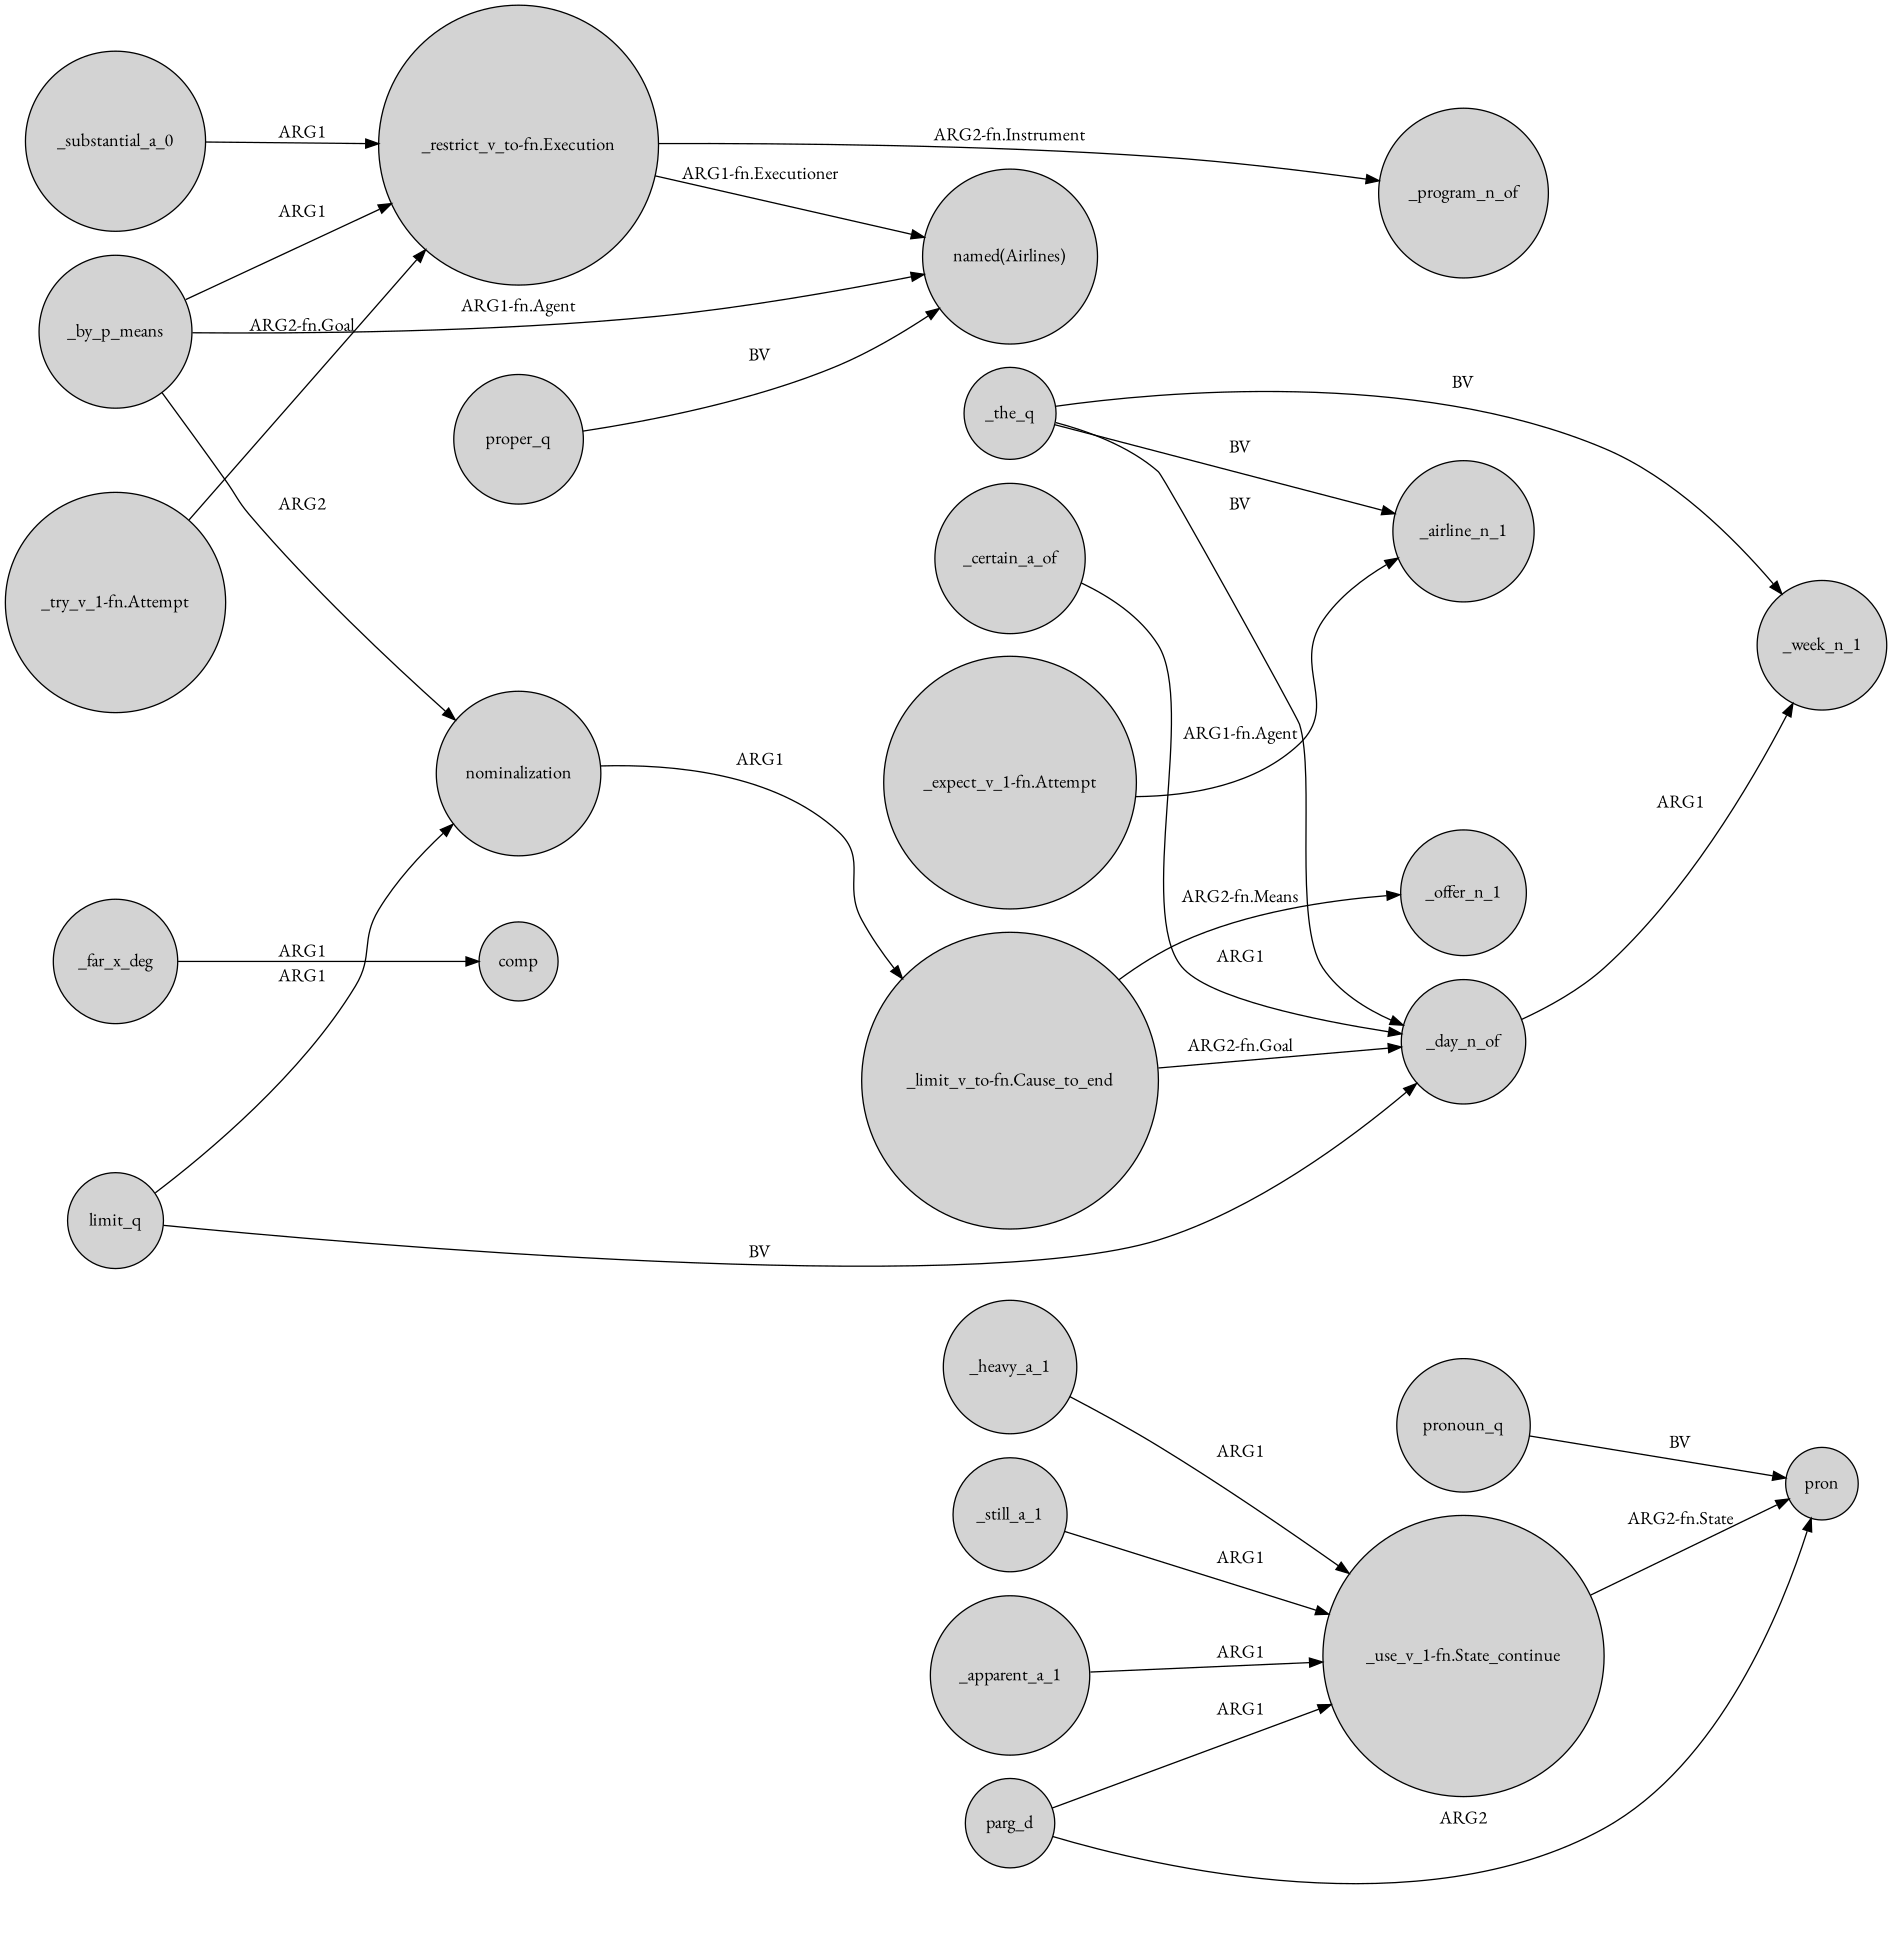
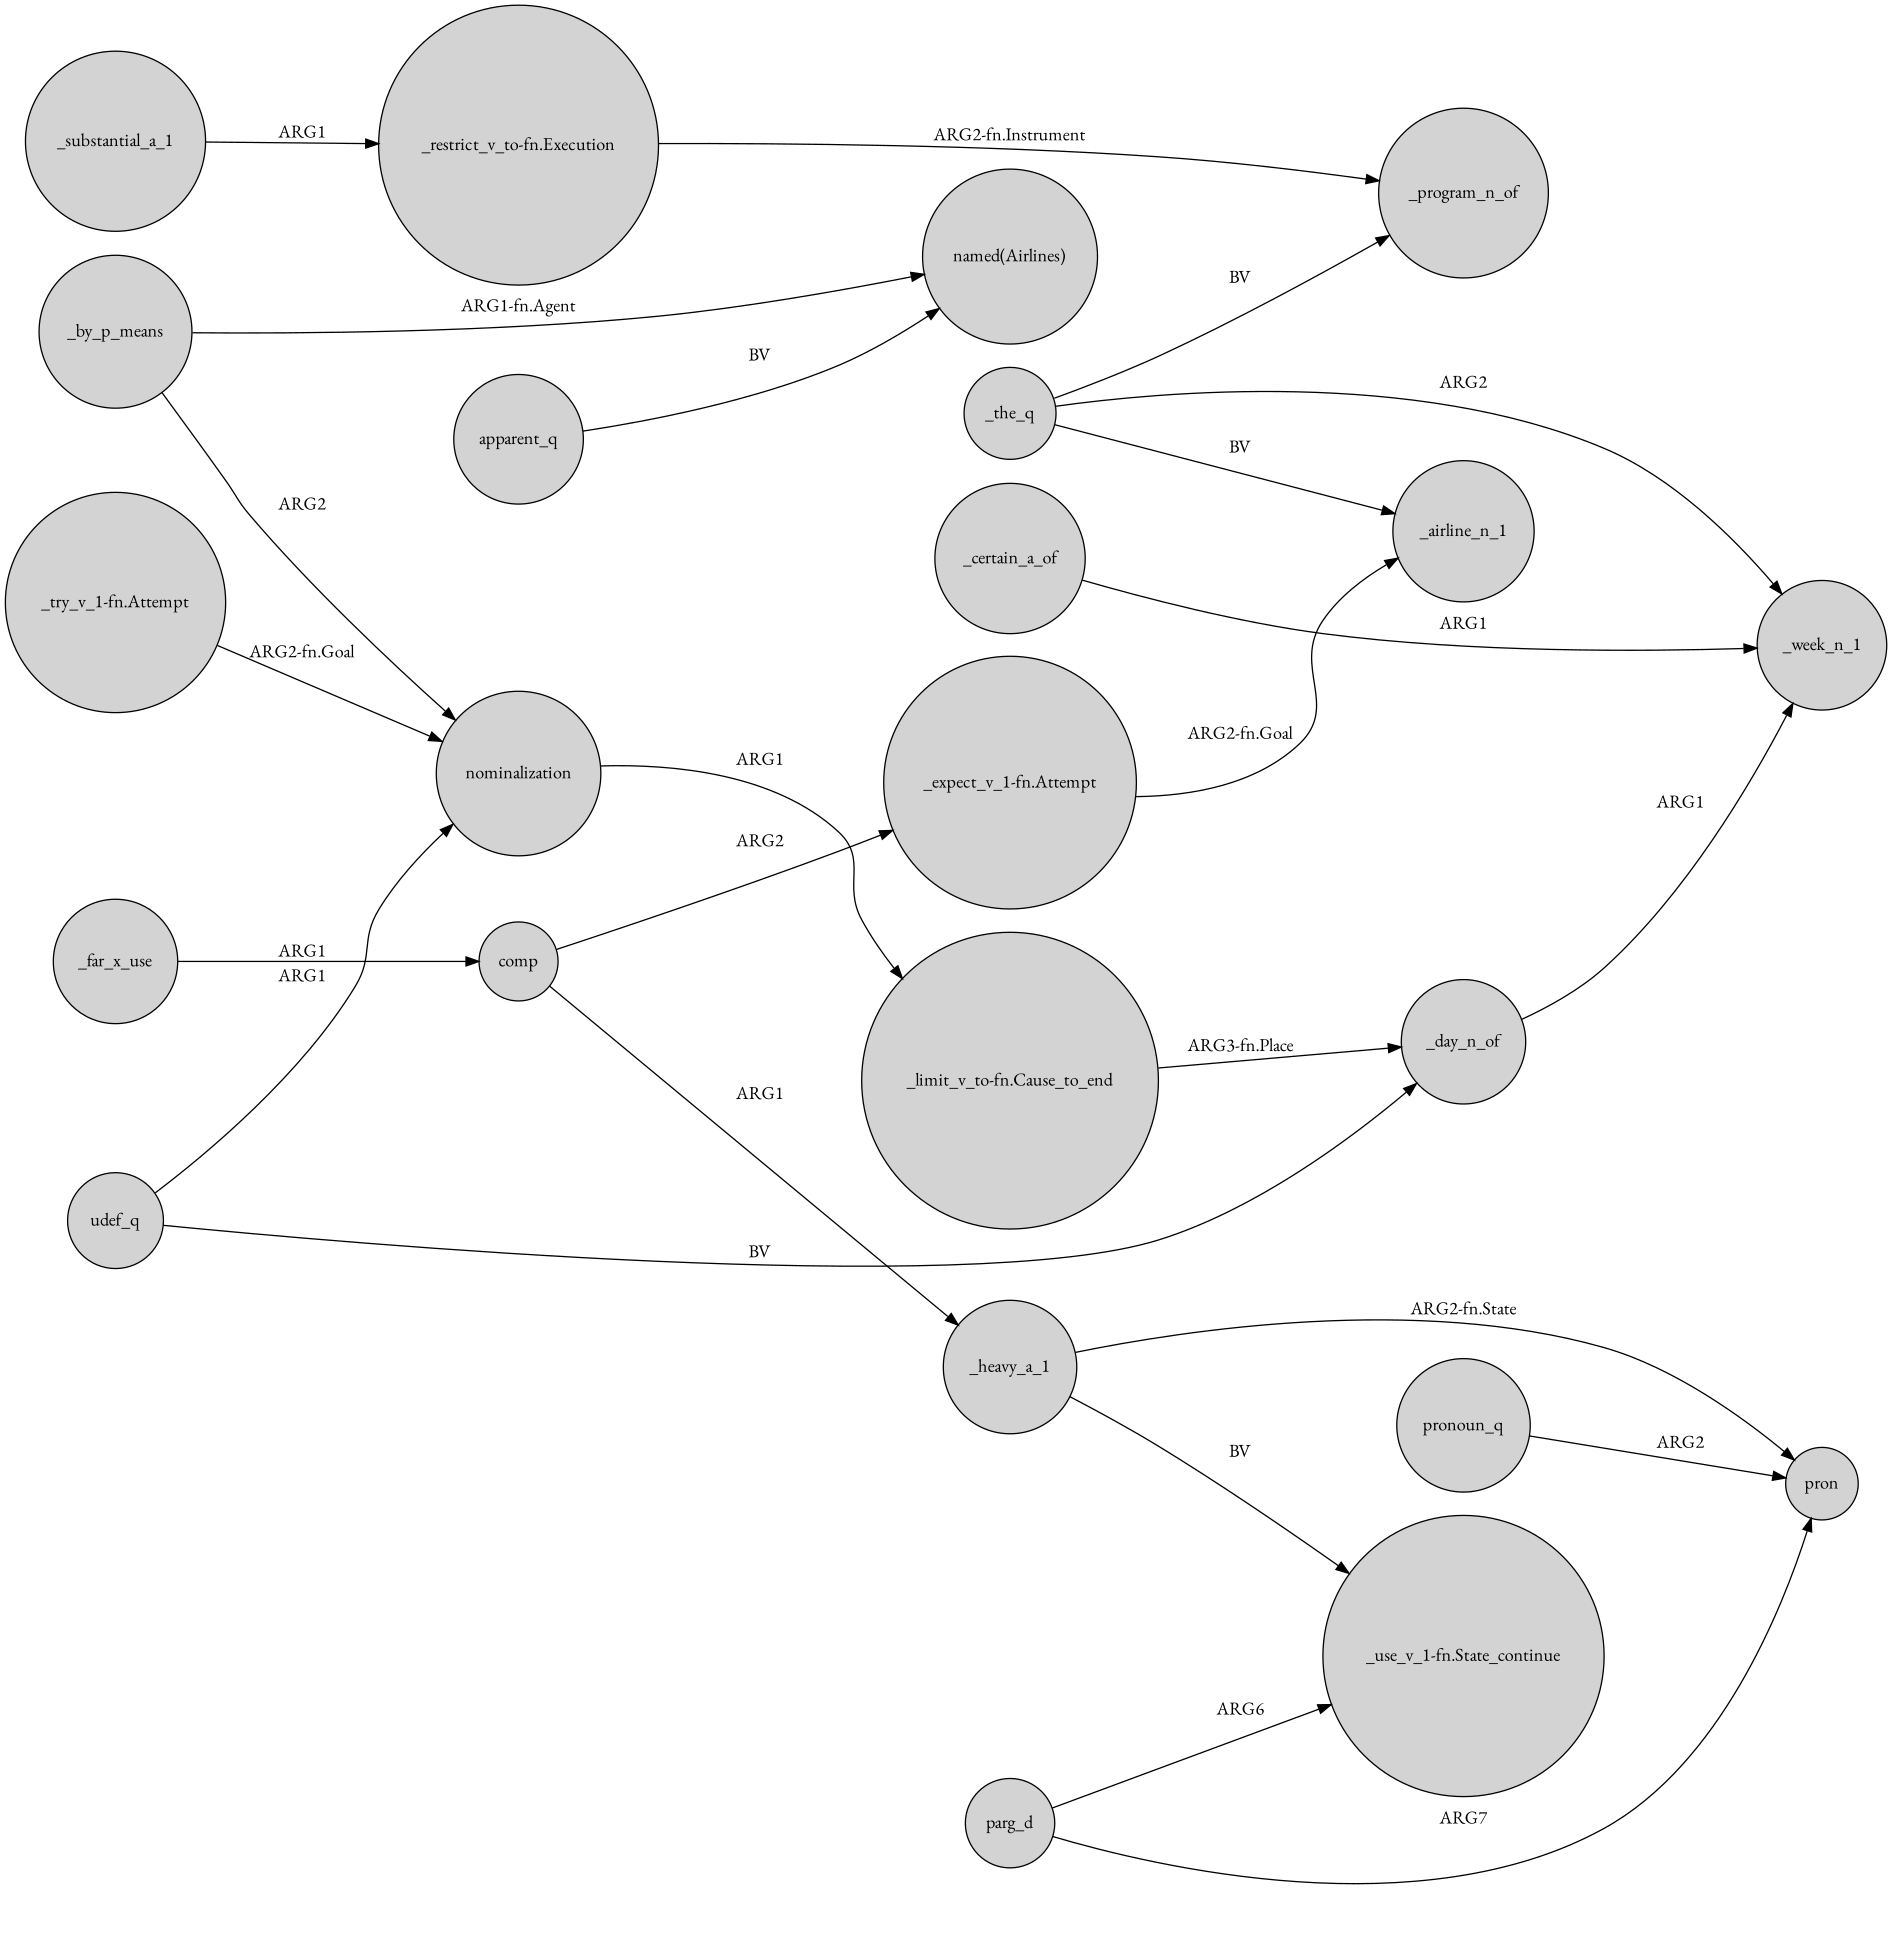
node "_substantial_a_0": label "_substantial_a_0" -> "_substantial_a_1"
edge "_restrict_v_to-fn.Execution" -> "named(Airlines)": removed, label "ARG1-fn.Executioner"
edge "_by_p_means" -> "_restrict_v_to-fn.Execution": removed, label "ARG1"
edge "_the_q" -> "_week_n_1": label "BV" -> "ARG2"
edge "_try_v_1-fn.Attempt" -> "_restrict_v_to-fn.Execution": now "_try_v_1-fn.Attempt" -> "nominalization"
node "proper_q": label "proper_q" -> "apparent_q"
edge "_the_q" -> "_day_n_of": now "_the_q" -> "_program_n_of"
edge "_expect_v_1-fn.Attempt" -> "_airline_n_1": label "ARG1-fn.Agent" -> "ARG2-fn.Goal"
edge "_certain_a_of" -> "_day_n_of": now "_certain_a_of" -> "_week_n_1"
node "_offer_n_1": removed
edge "comp" -> "_expect_v_1-fn.Attempt": added, label "ARG2"
node "_far_x_deg": label "_far_x_deg" -> "_far_x_use"
edge "_limit_v_to-fn.Cause_to_end" -> "_day_n_of": label "ARG2-fn.Goal" -> "ARG3-fn.Place"
edge "comp" -> "_heavy_a_1": added, label "ARG1"
node "limit_q": label "limit_q" -> "udef_q"
edge "pronoun_q" -> "pron": label "BV" -> "ARG2"
edge "_heavy_a_1" -> "_use_v_1-fn.State_continue": label "ARG1" -> "BV"
node "_still_a_1": removed
edge "_use_v_1-fn.State_continue" -> "pron": now "_heavy_a_1" -> "pron"
node "_apparent_a_1": removed
edge "parg_d" -> "_use_v_1-fn.State_continue": label "ARG1" -> "ARG6"
edge "parg_d" -> "pron": label "ARG2" -> "ARG7"
